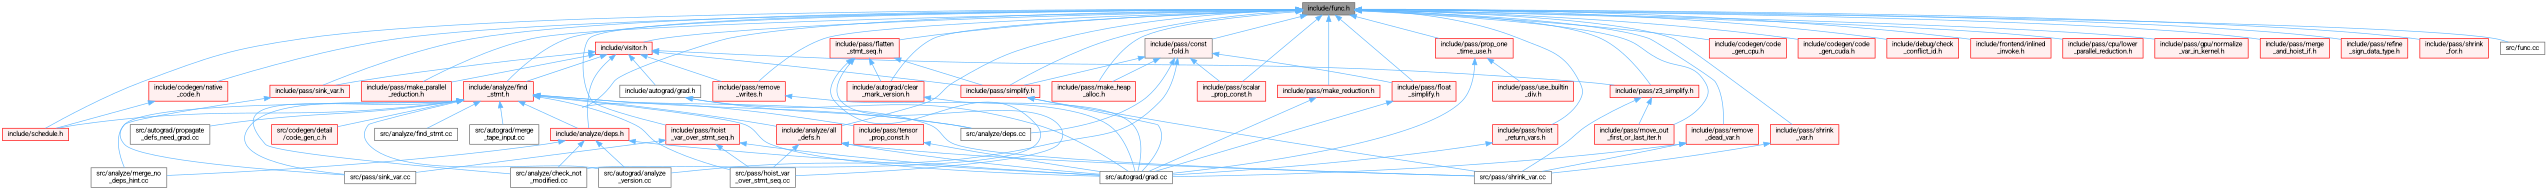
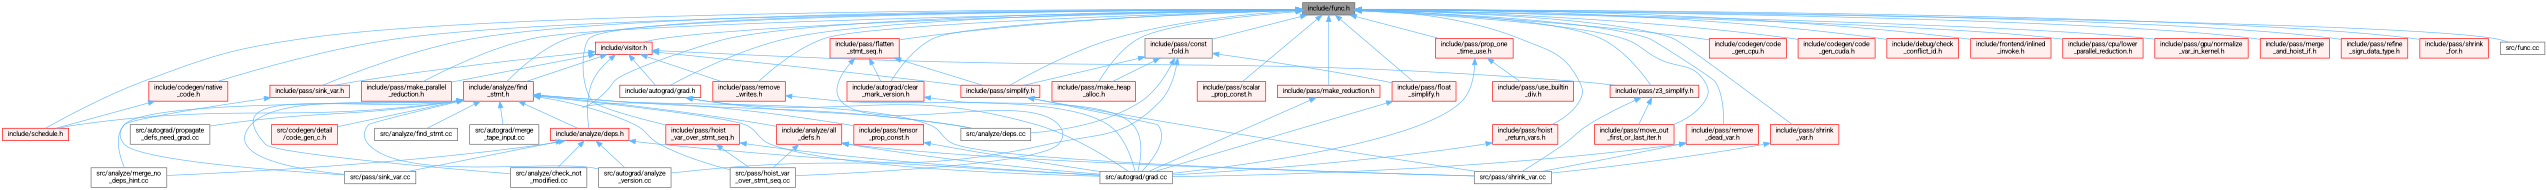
edge "include/analyze/all _defs.h" -> "include/func.h": now "include/autograd/grad.h" -> "include/func.h"
edge "include/pass/scalar _prop_const.h" -> "include/pass/const _fold.h": removed
node "include/autograd/grad.h": color grey40 -> red
edge "src/analyze/check_not _modified.cc" -> "include/pass/flatten _stmt_seq.h": removed
edge "src/pass/sink_var.cc" -> "include/pass/hoist _var_over_stmt_seq.h": now "src/pass/sink_var.cc" -> "include/analyze/deps.h"
